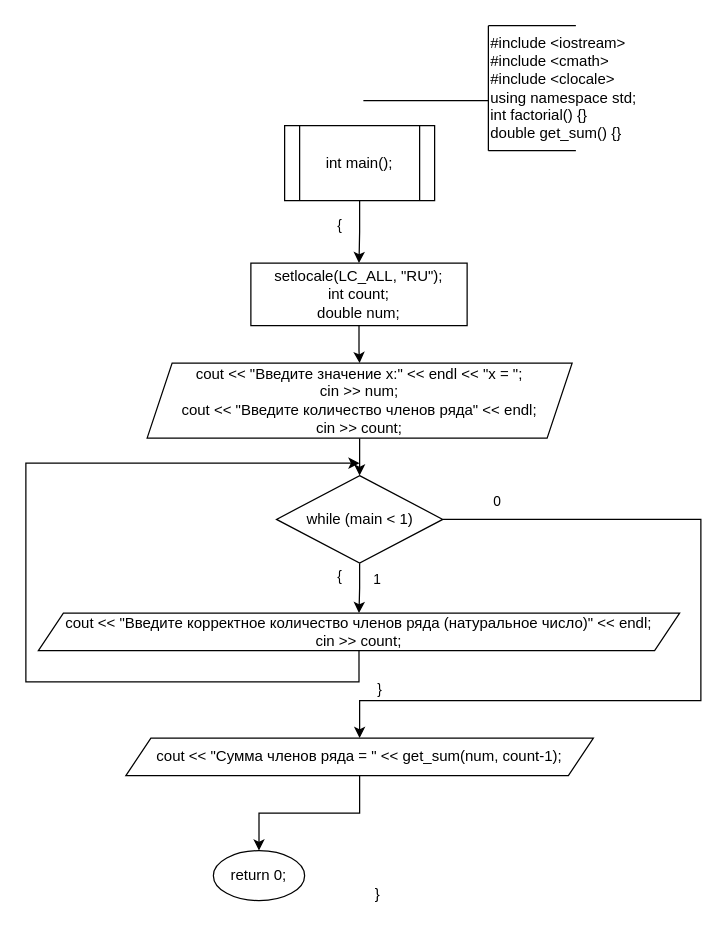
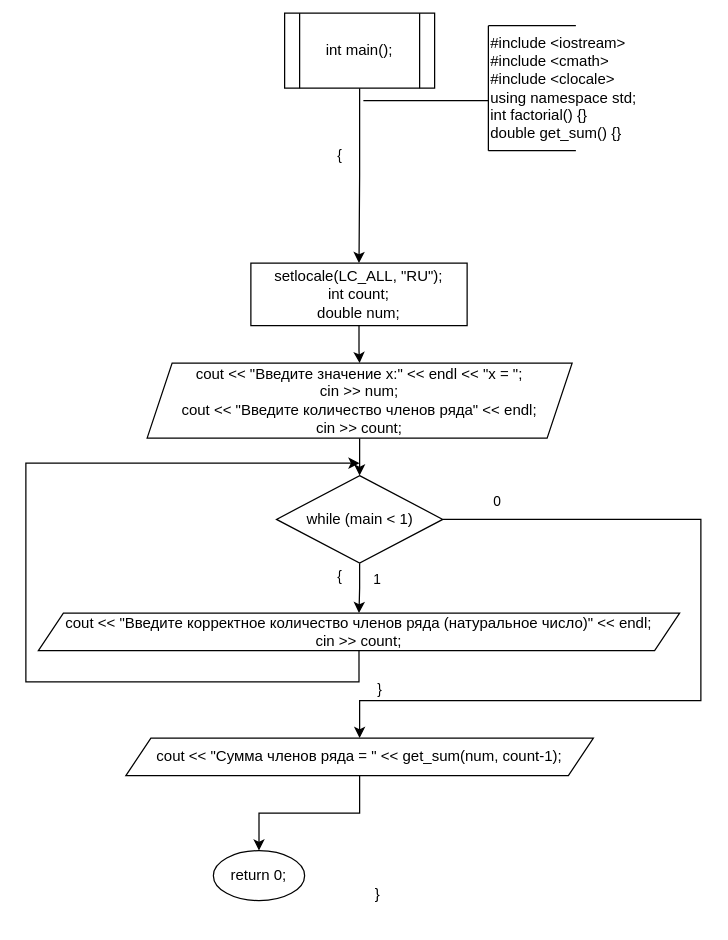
node "int main();": moved (359, 163) -> (359, 51)
